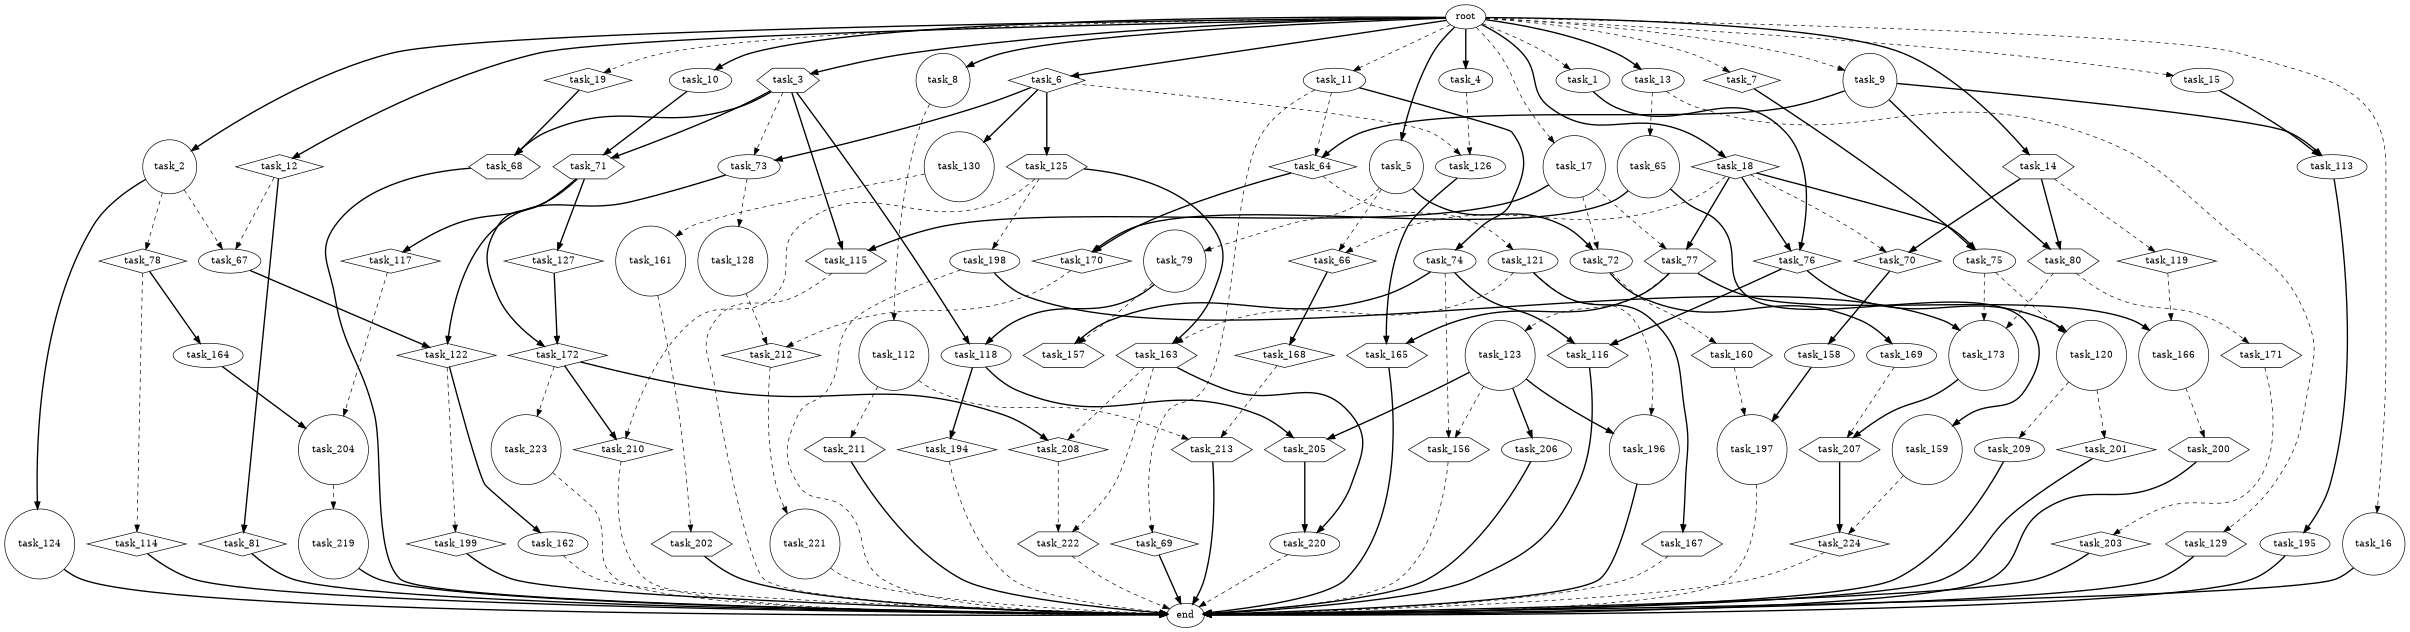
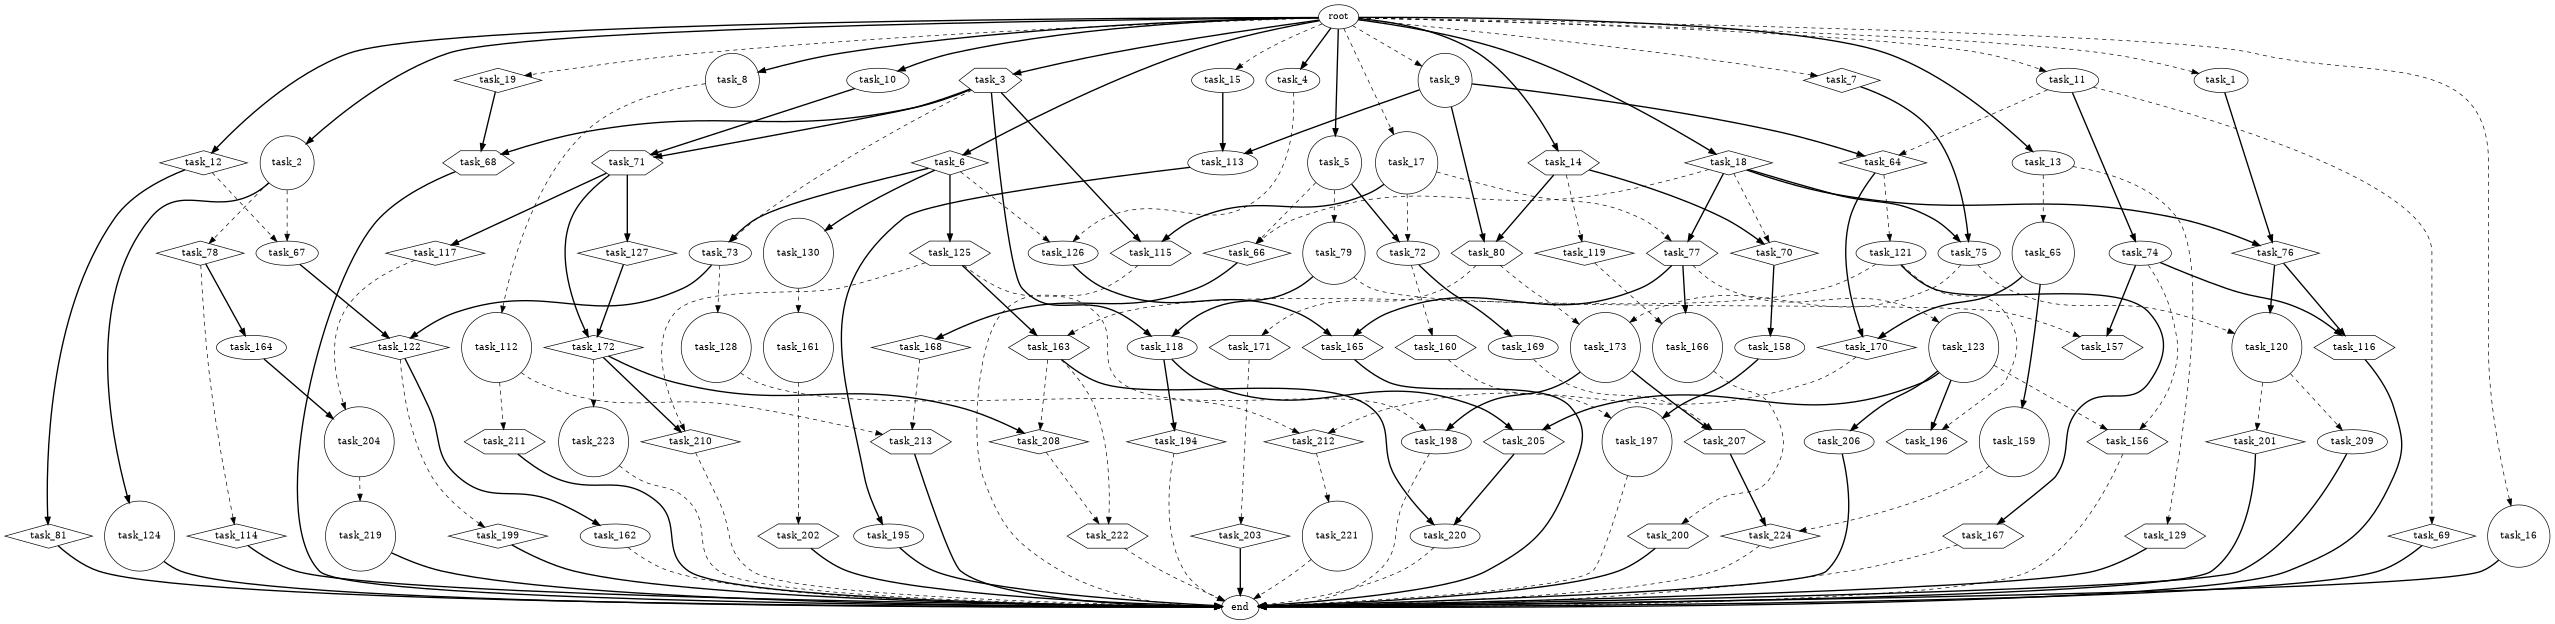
edge "task_198" -> "task_173": reversed
node "task_196": shape circle -> hexagon
edge "task_196" -> "end": removed
